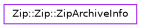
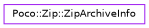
node "Zip::Zip::ZipArchiveInfo": label "Zip::Zip::ZipArchiveInfo" -> "Poco::Zip::ZipArchiveInfo"
